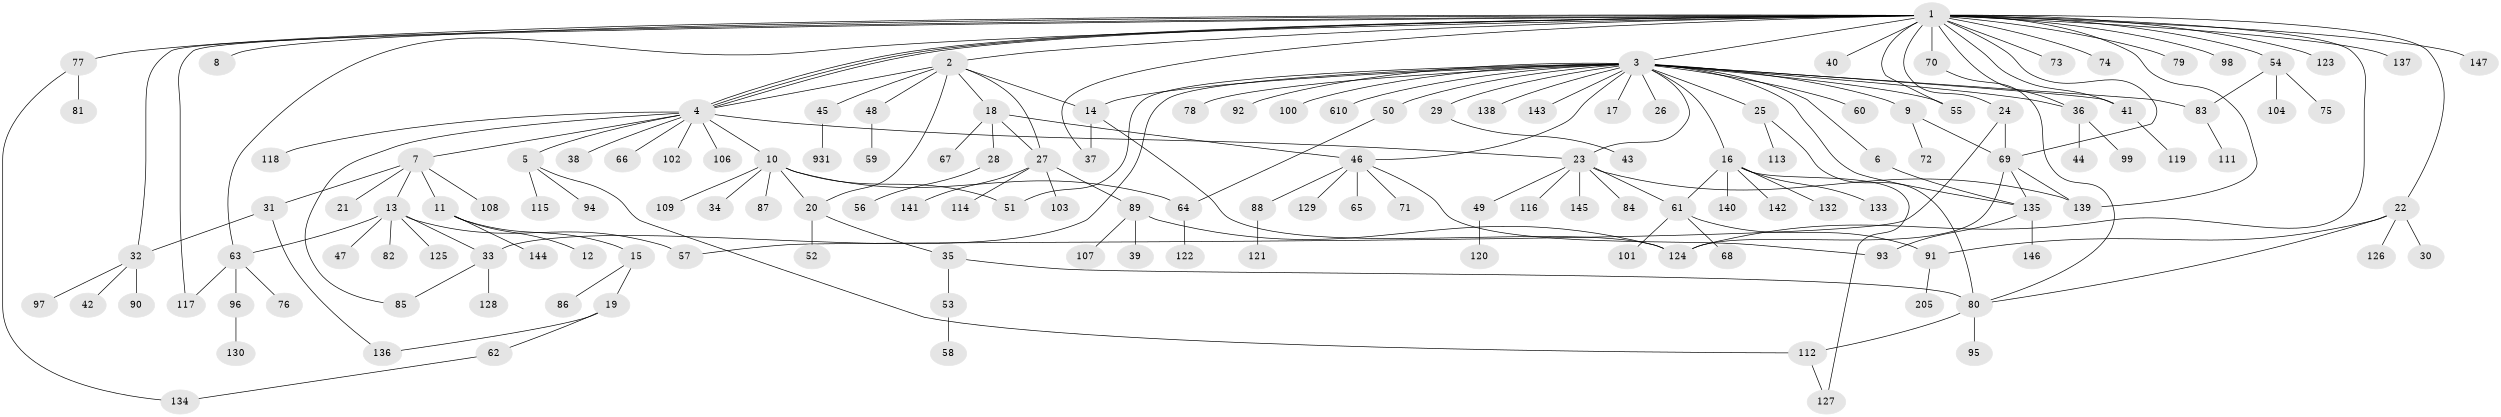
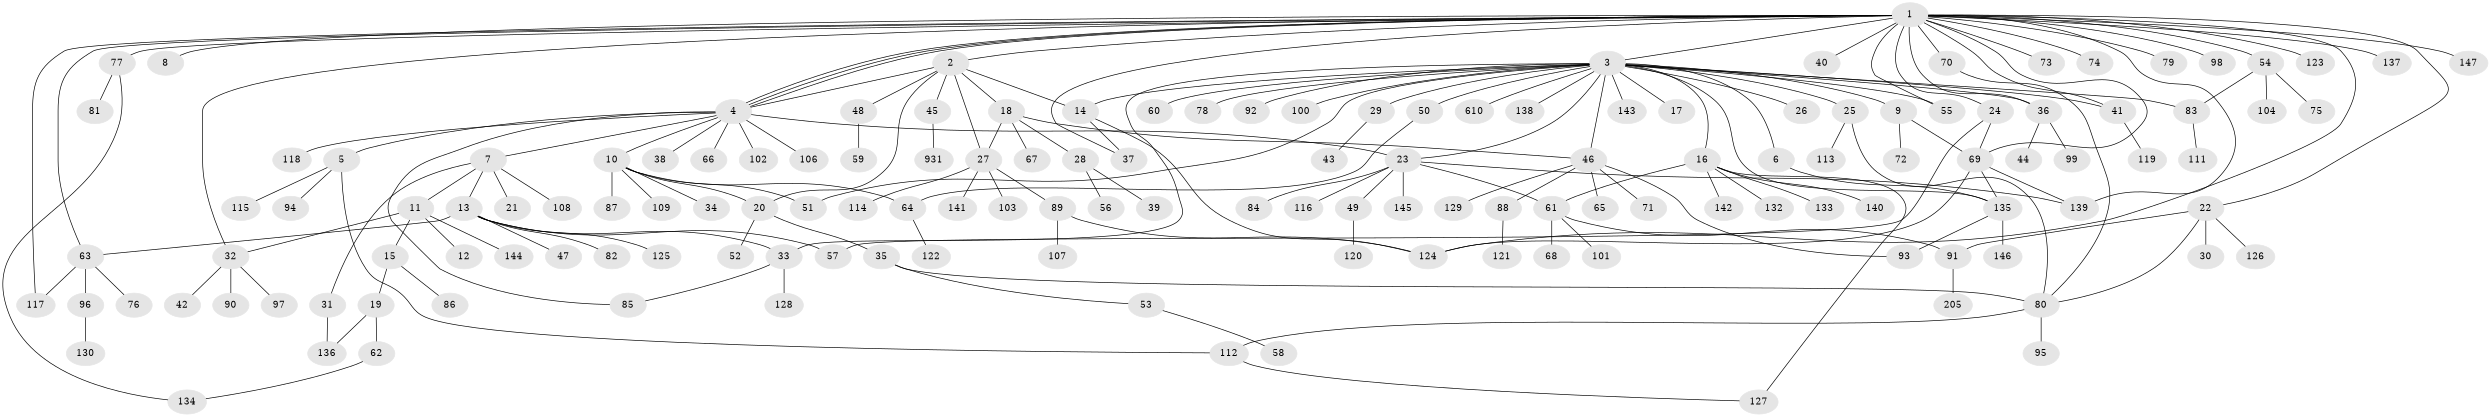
edge "31" -- "32": now "11" -- "32"
edge "89" -- "39": now "28" -- "39"
